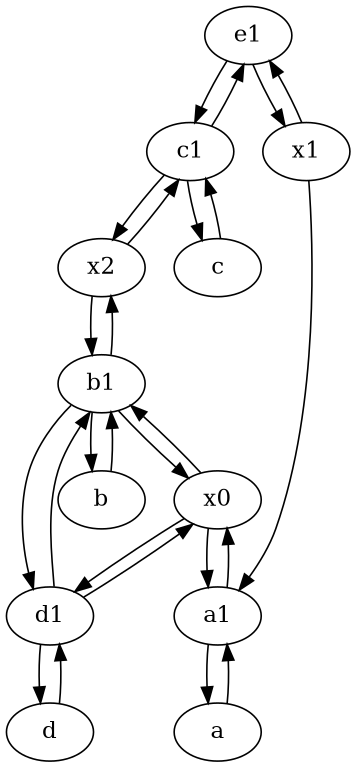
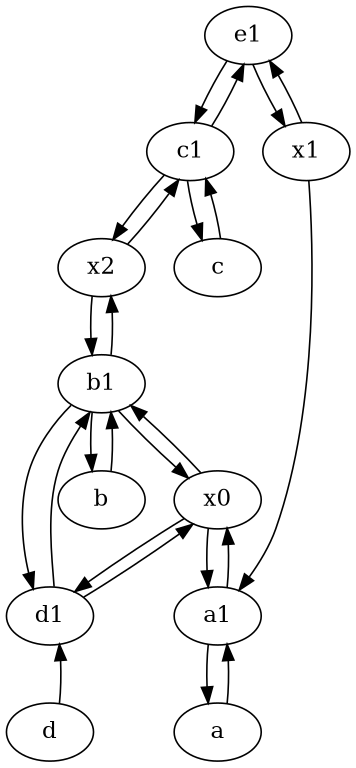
edge "d1" -> "d": removed
